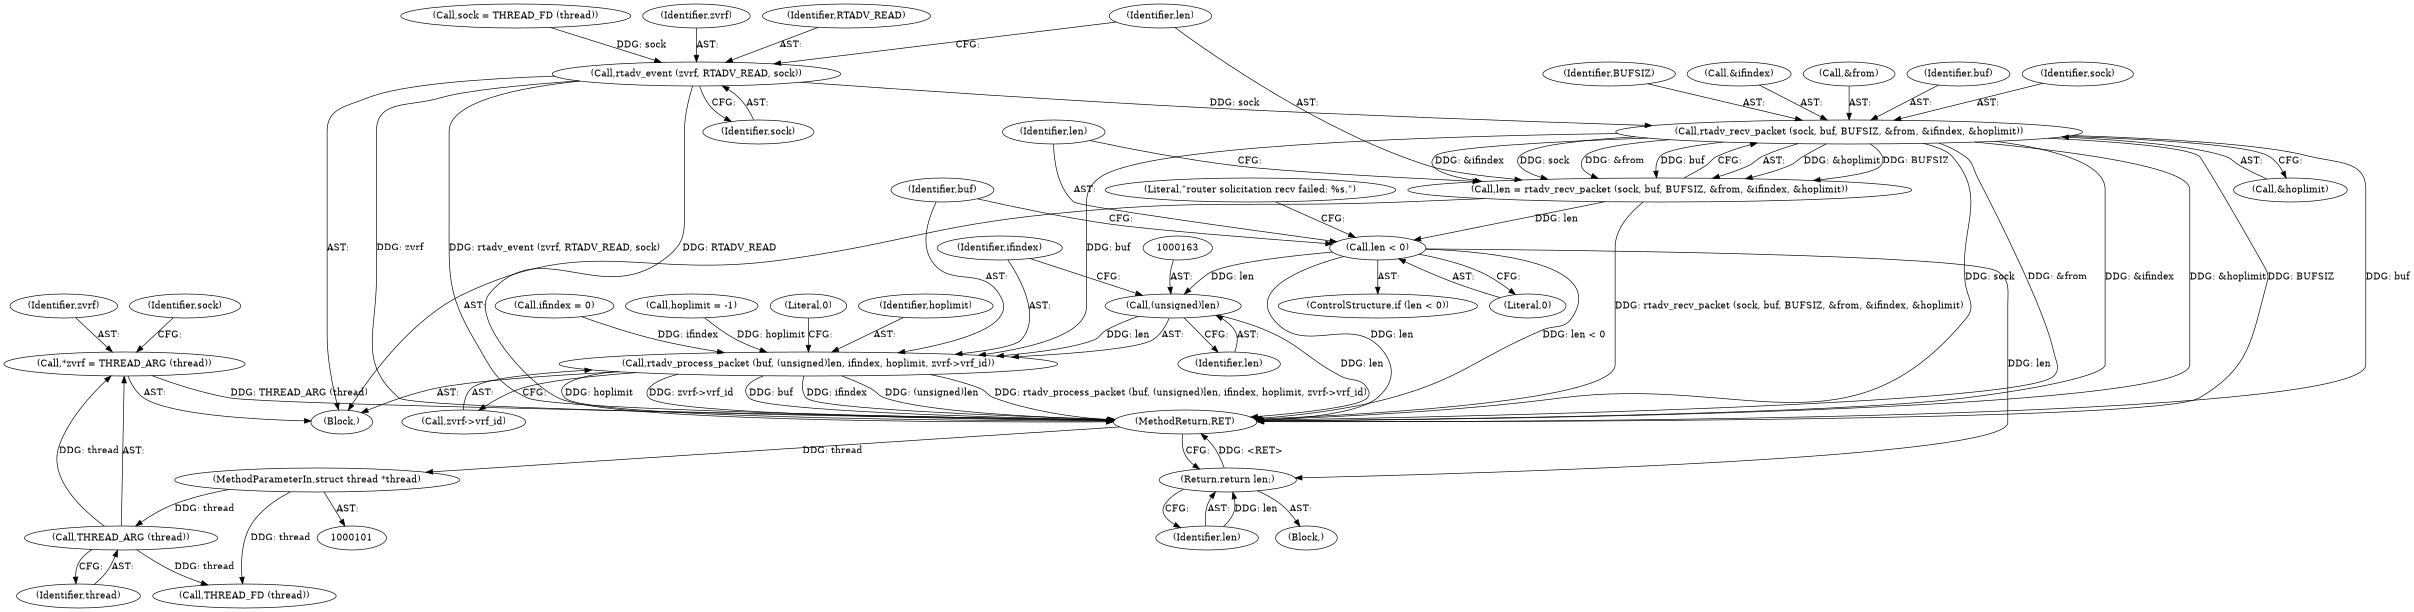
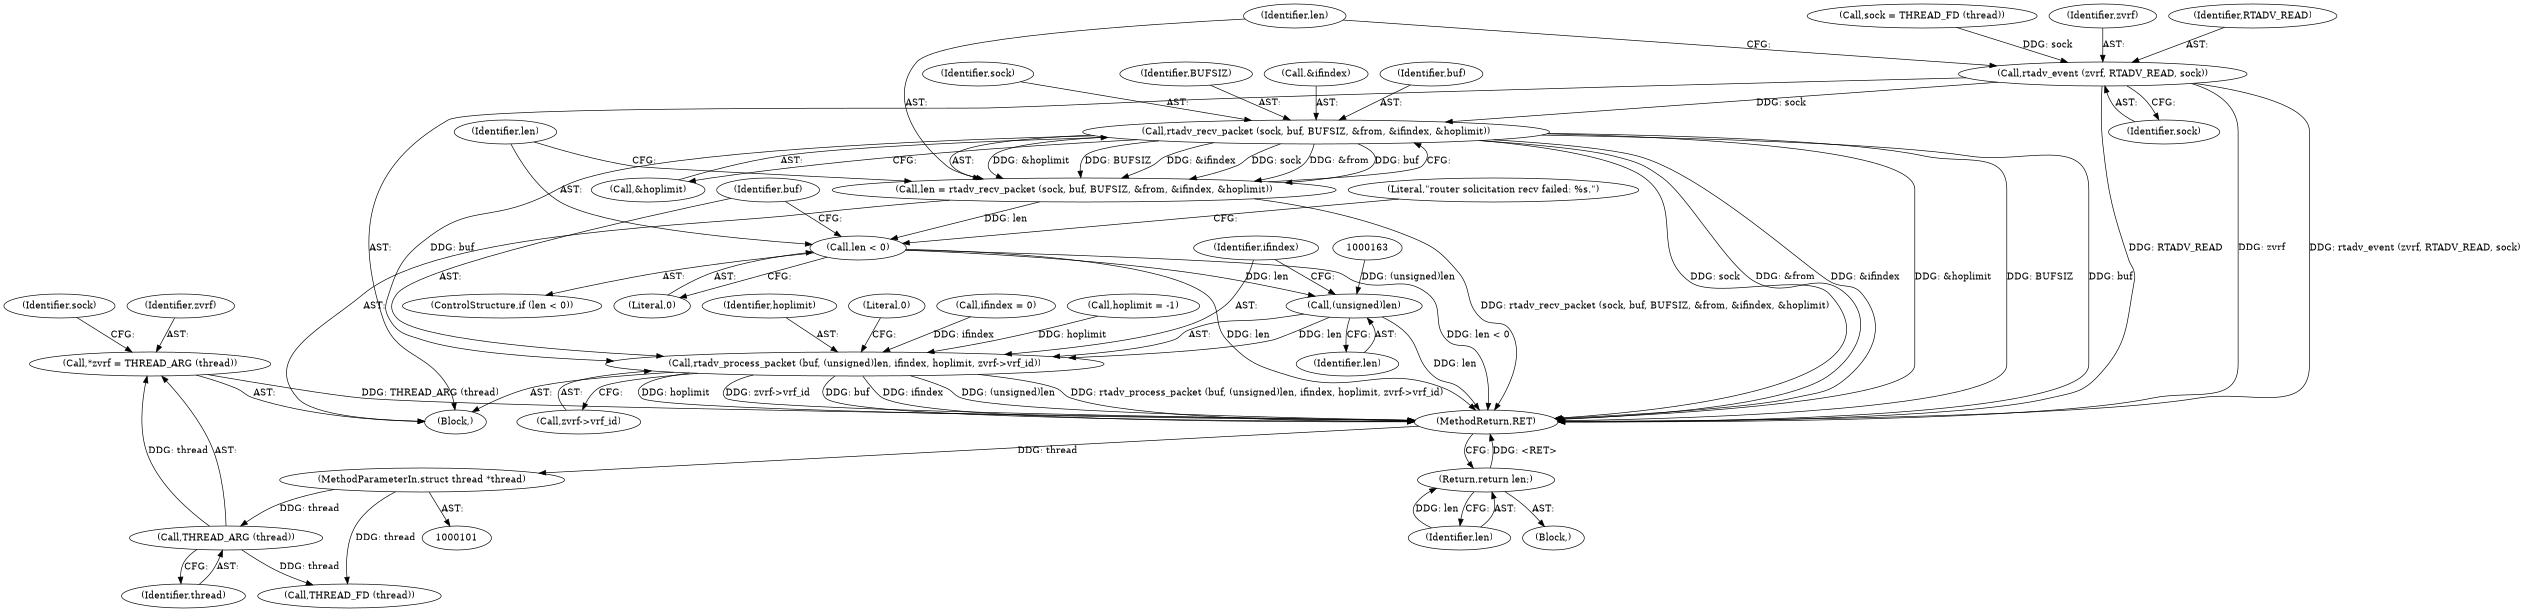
node "(Call,&from)": removed
edge "1000163" -> "(Call,(unsigned)len)": label "AST: " -> "DDG: (unsigned)len"
edge "(Call,len < 0)" -> "(Return,return len;)": removed, label "DDG: len"
